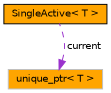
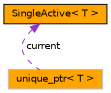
edge "SingleActive< T >" -> "unique_ptr< T >": reversed
